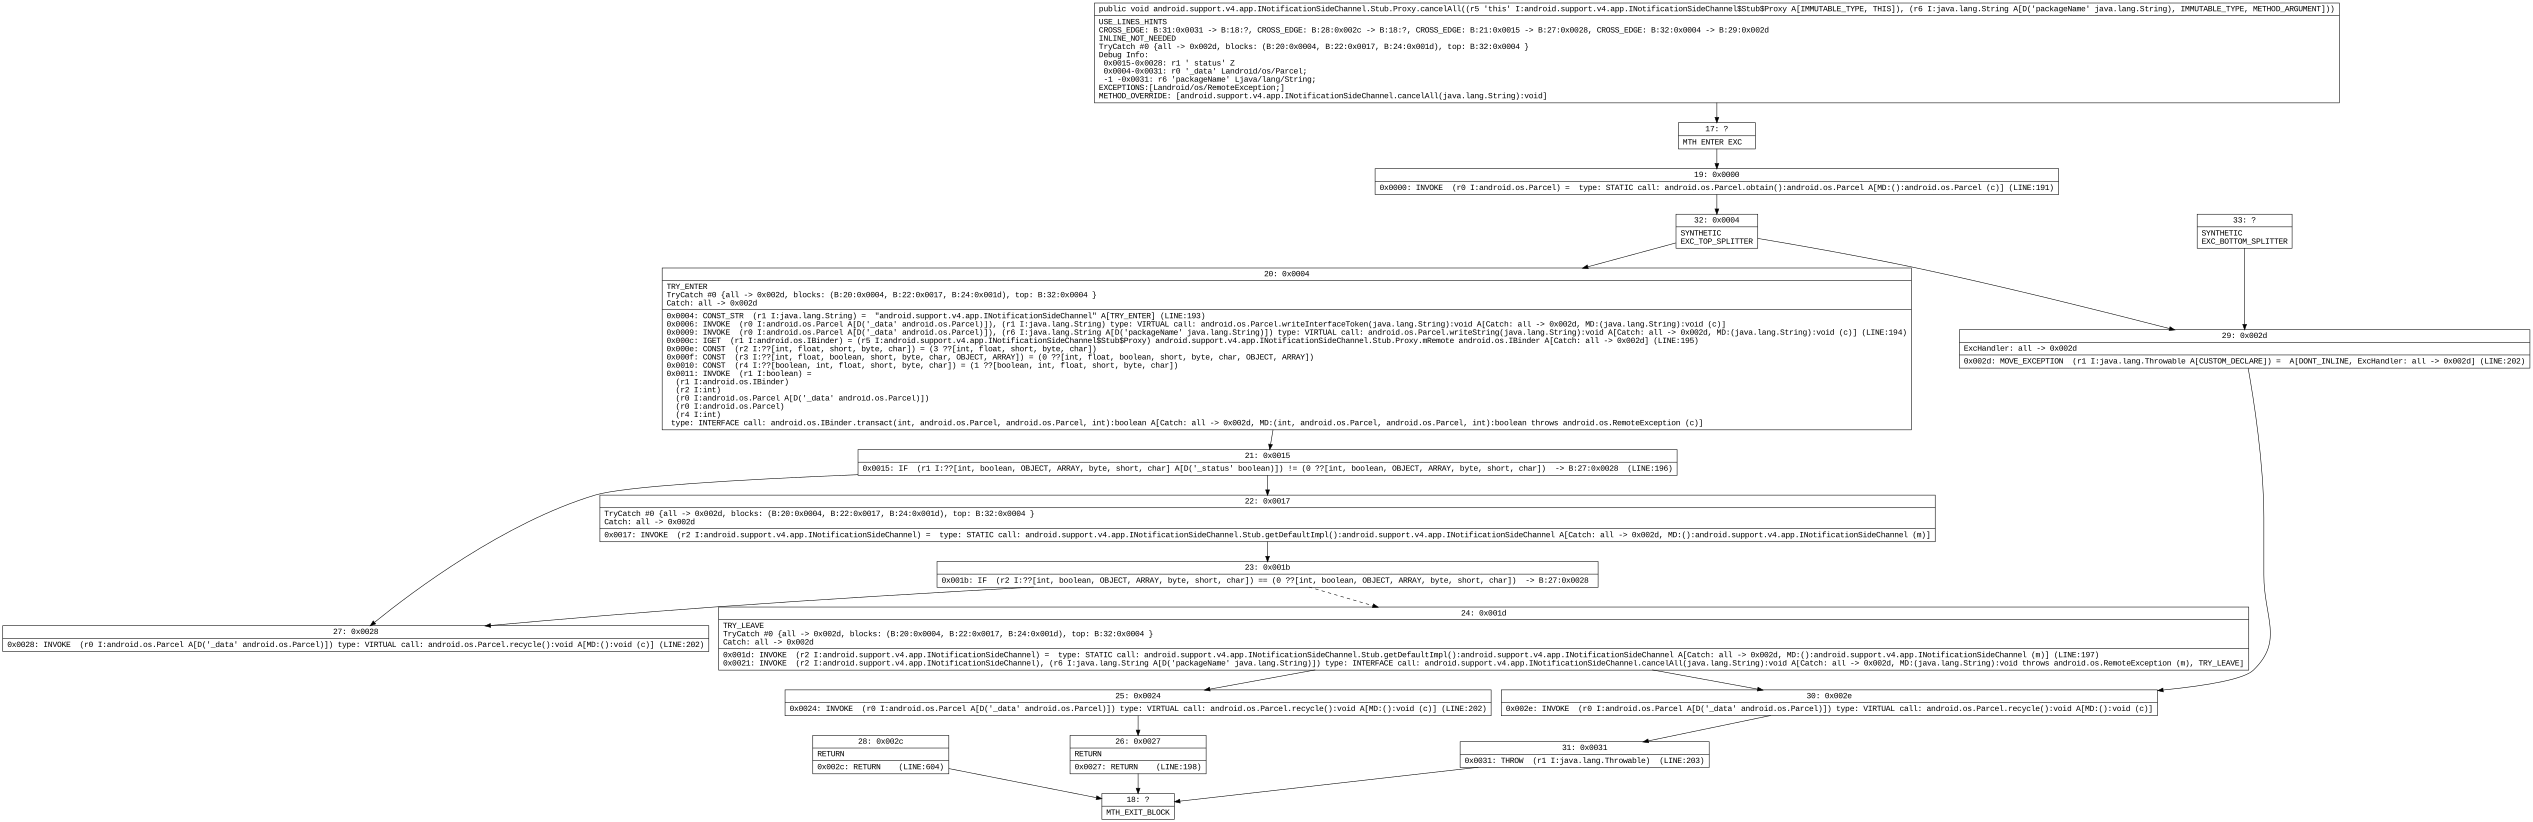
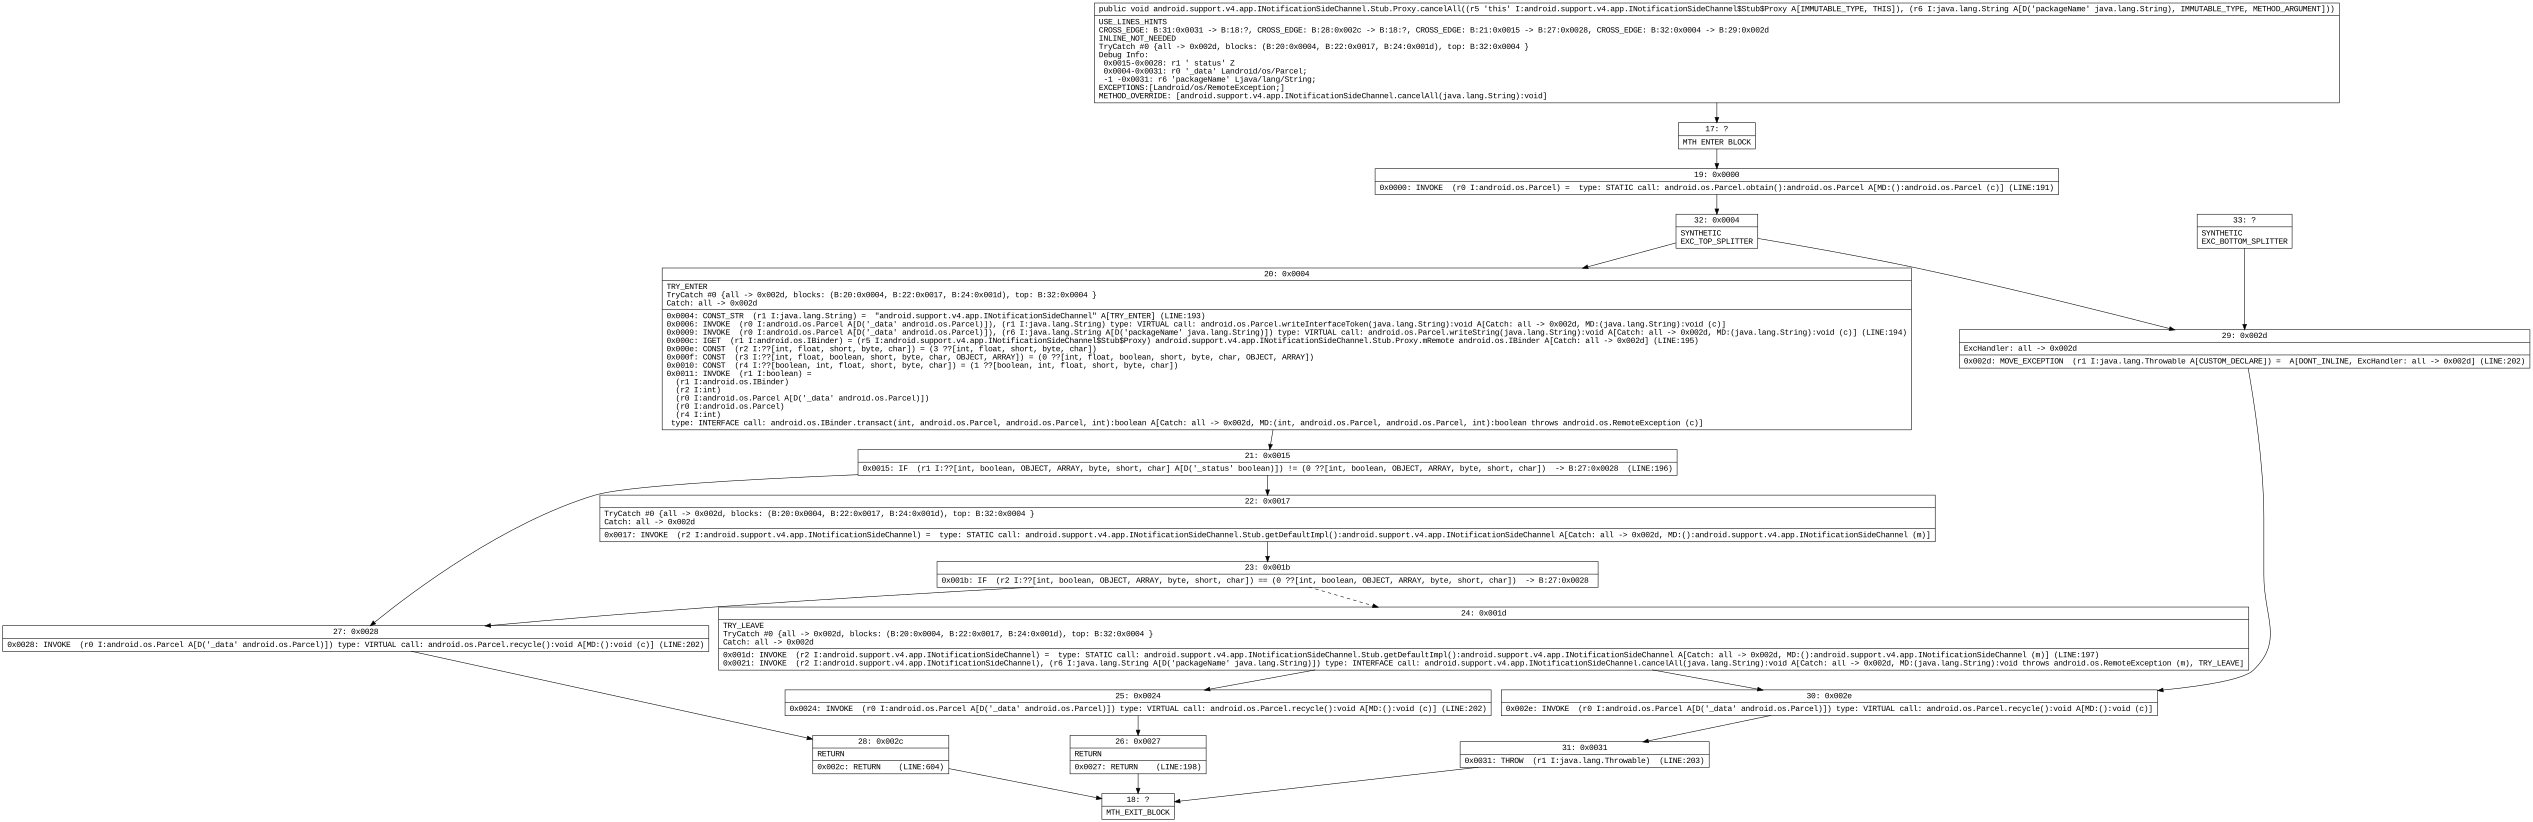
node "17: ?": text "MTH_ENTER_EXC" -> "MTH_ENTER_BLOCK"
edge "27: 0x0028" -> "28: 0x002c": added
